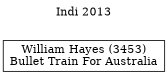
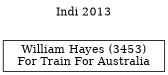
node "William Hayes (3453) Bullet Train For Australia": label "William Hayes (3453) Bullet Train For Australia" -> "William Hayes (3453) For Train For Australia"
